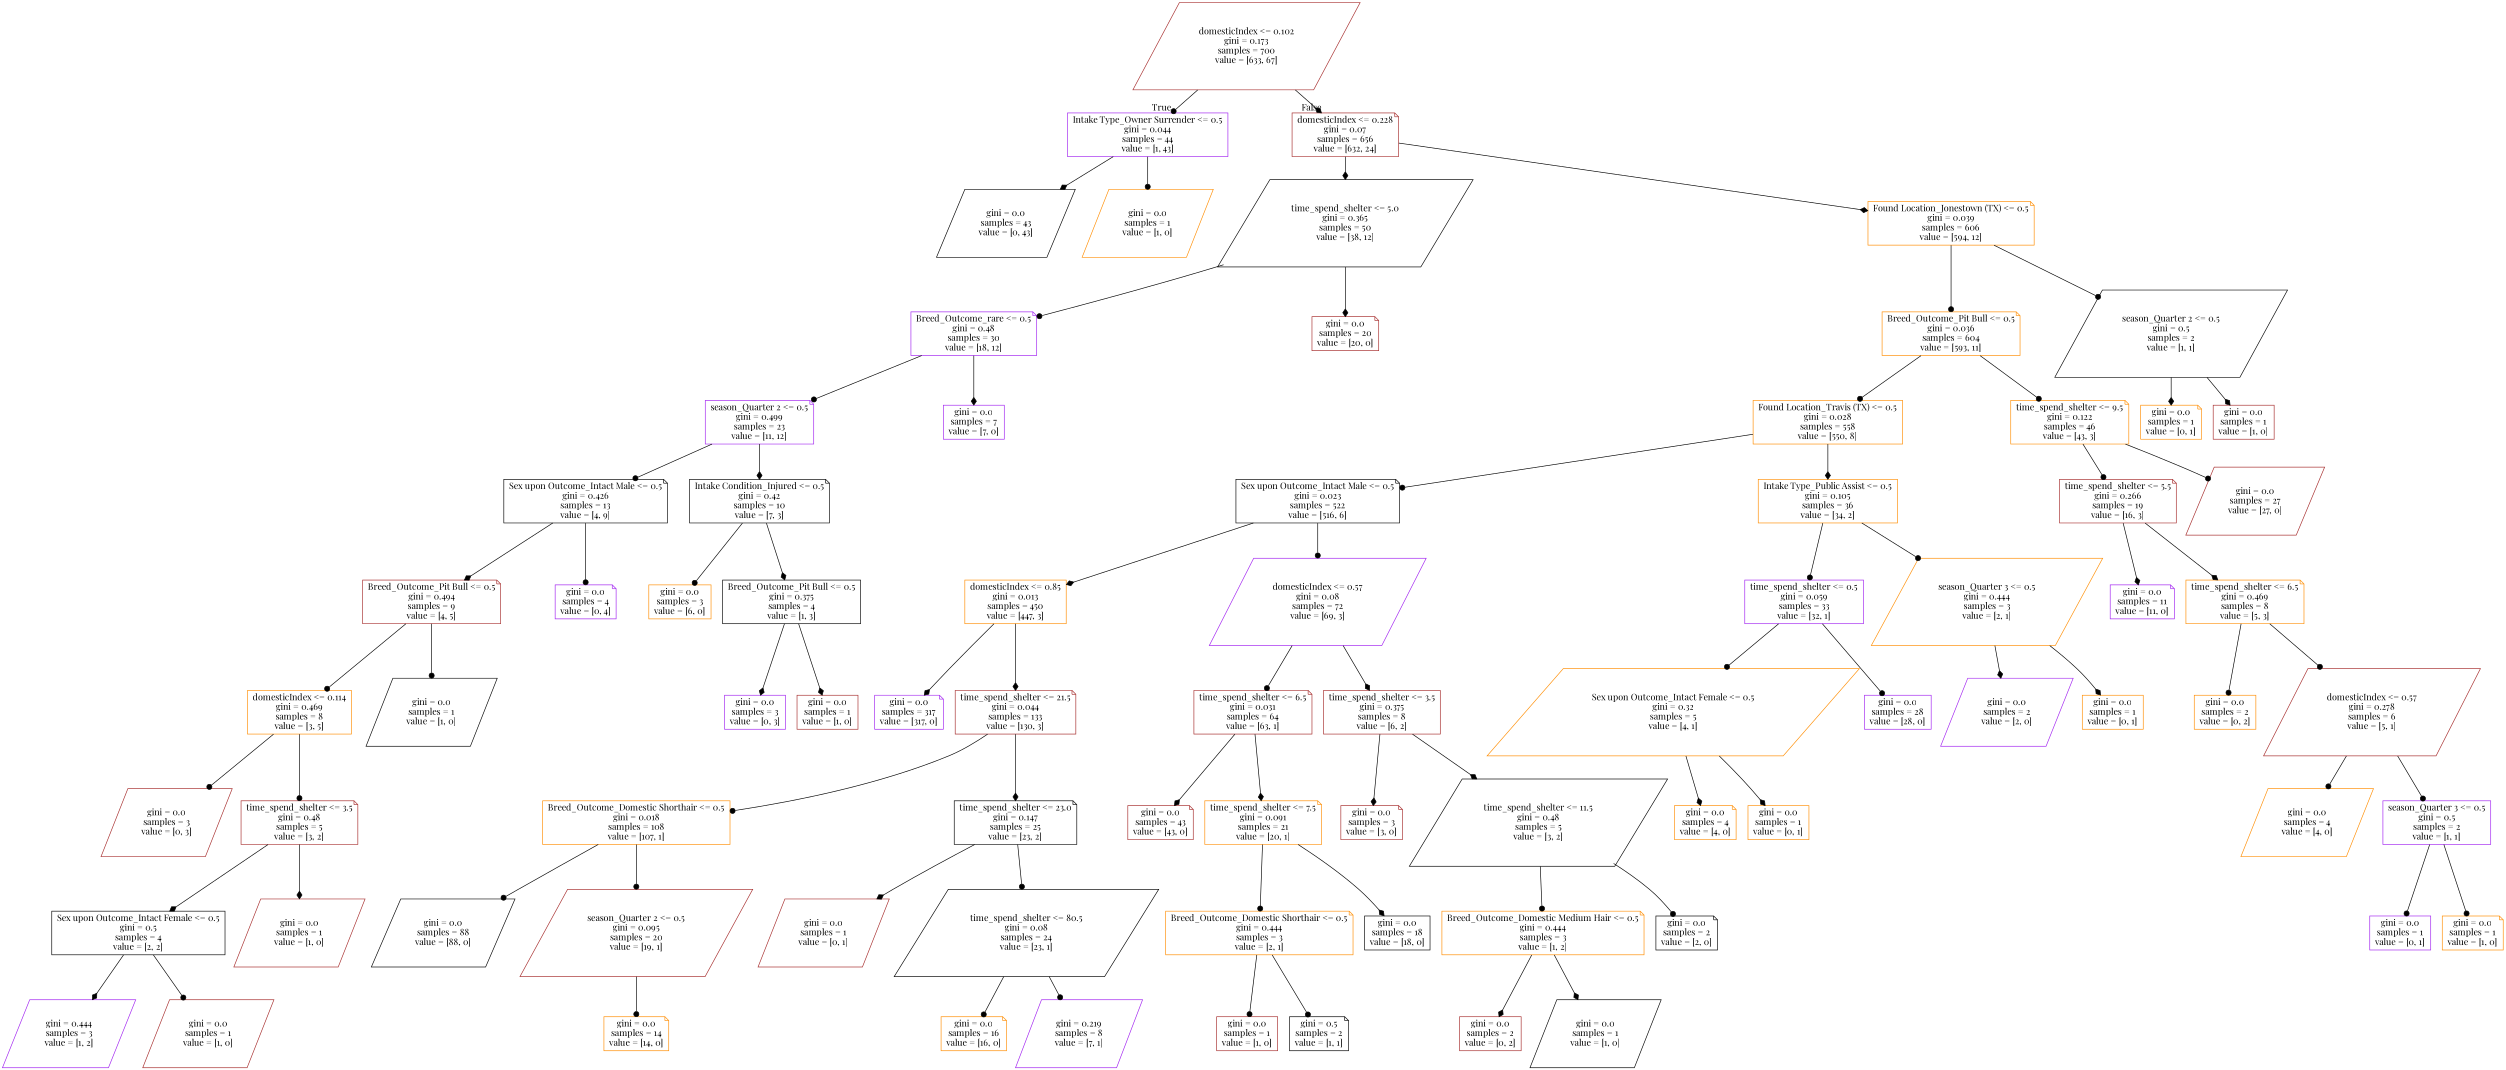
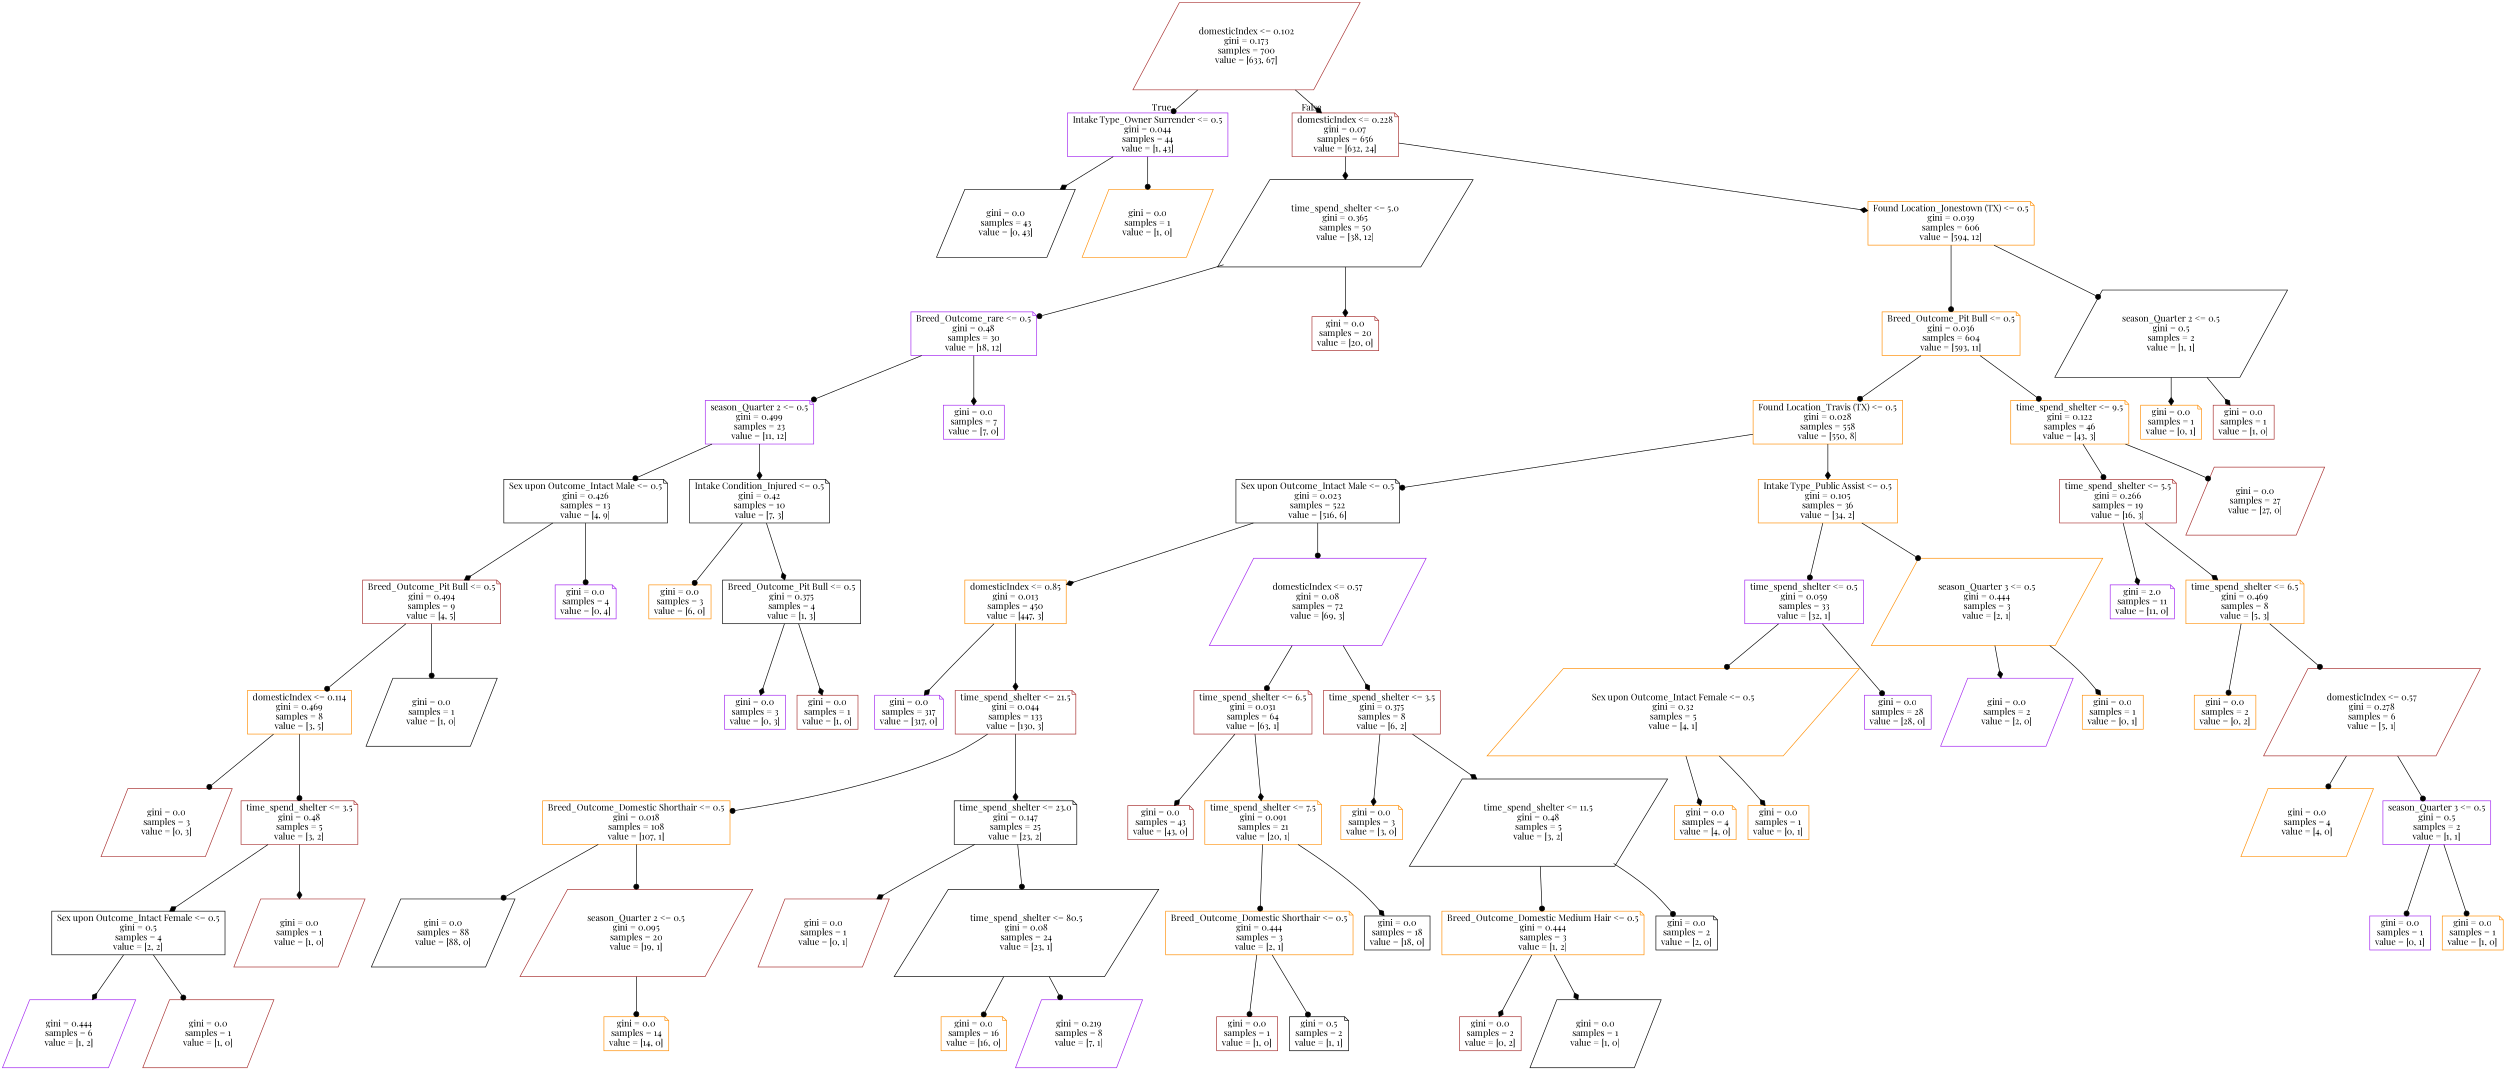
node "gini = 0.0 samples = 11 value = [11, 0]": label "gini = 0.0 samples = 11 value = [11, 0]" -> "gini = 2.0 samples = 11 value = [11, 0]"
node "gini = 0.0 samples = 3 value = [3, 0]": color brown -> darkorange
node "gini = 0.444 samples = 3 value = [1, 2]": label "gini = 0.444 samples = 3 value = [1, 2]" -> "gini = 0.444 samples = 6 value = [1, 2]"
